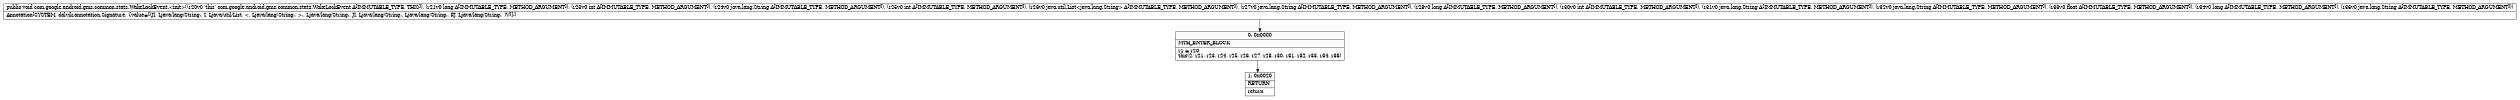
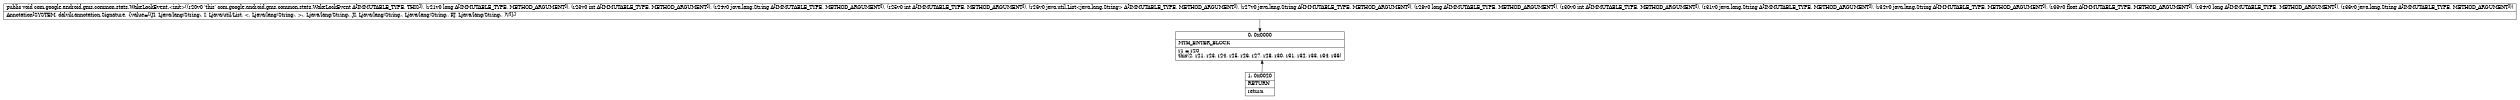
edge "0: 0x0000" -> "1: 0x0020": reversed
